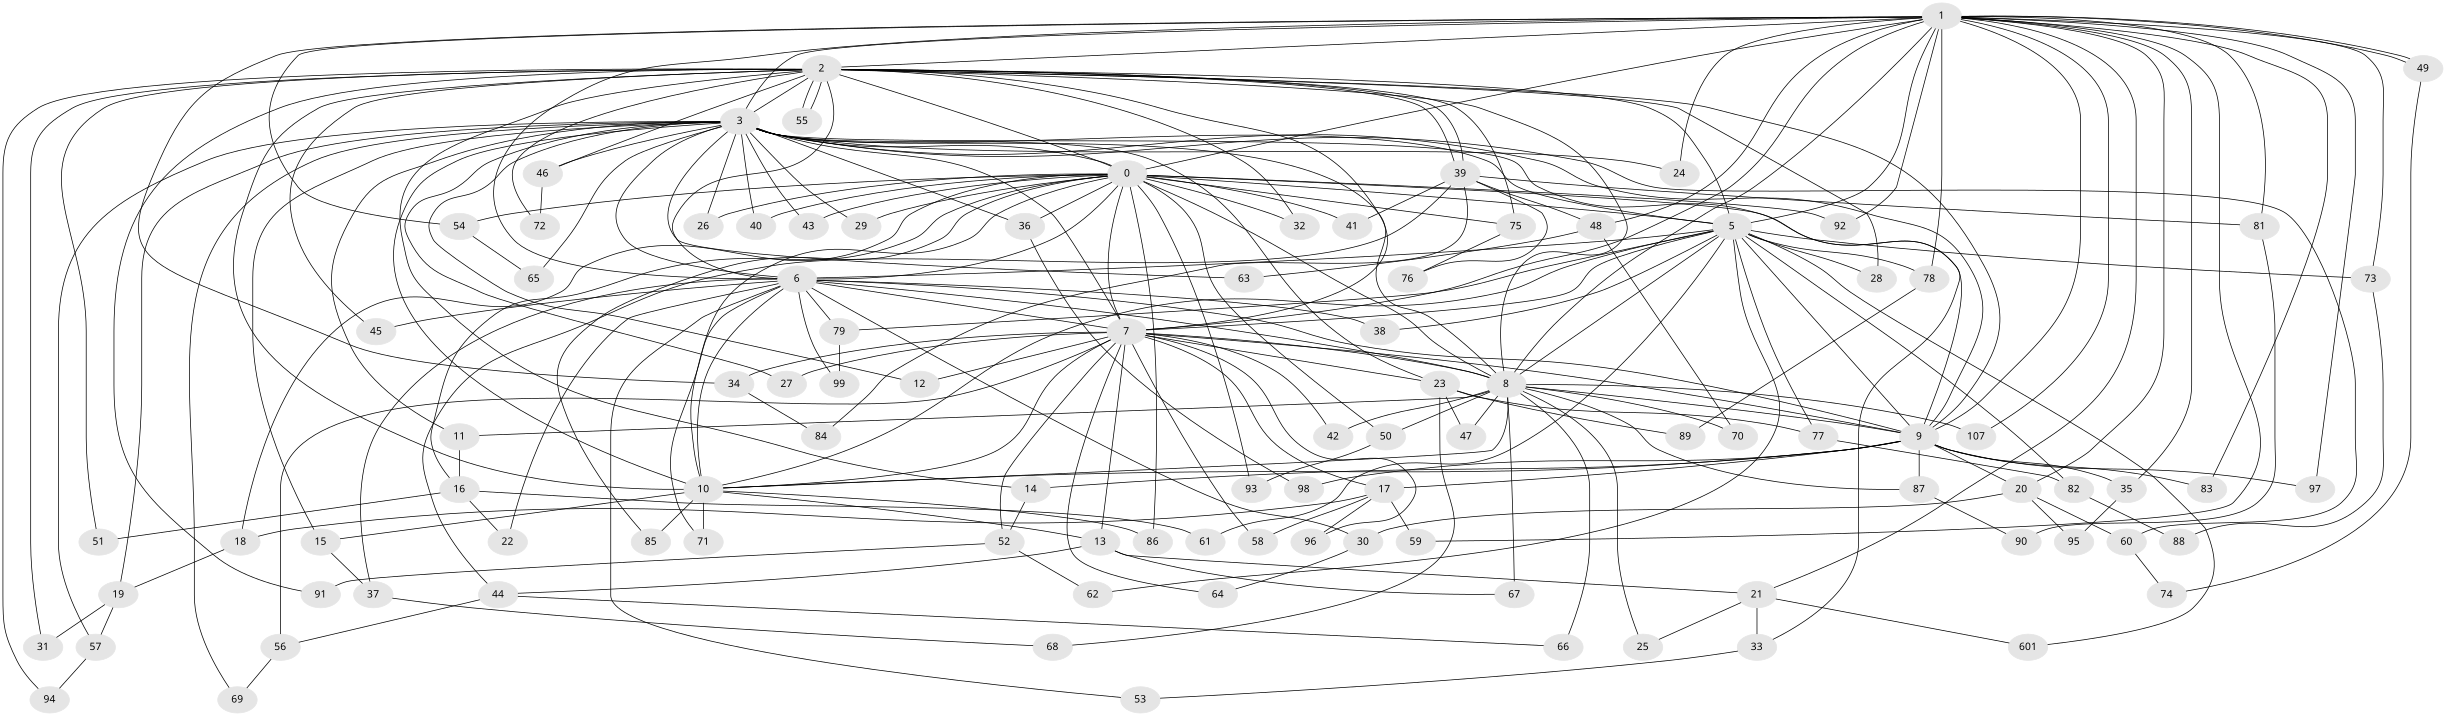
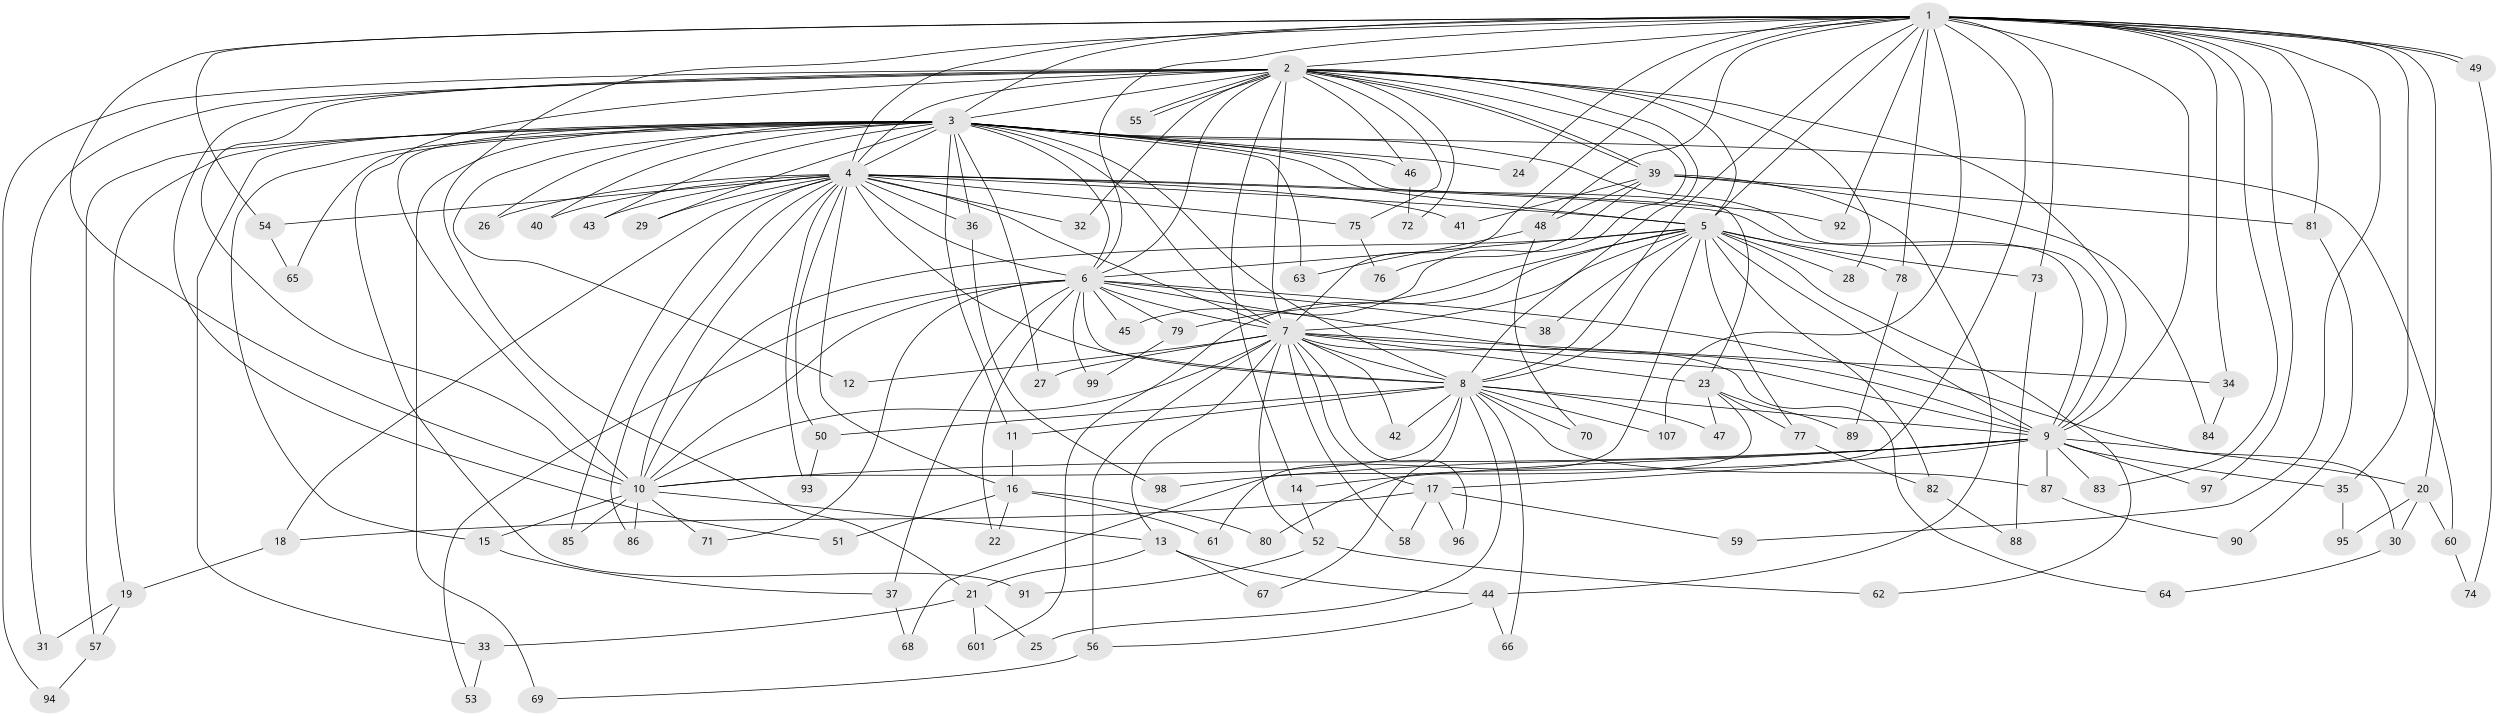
edge "1" -- "10": added
node "0": label "0" -> "4"
node "80": added
